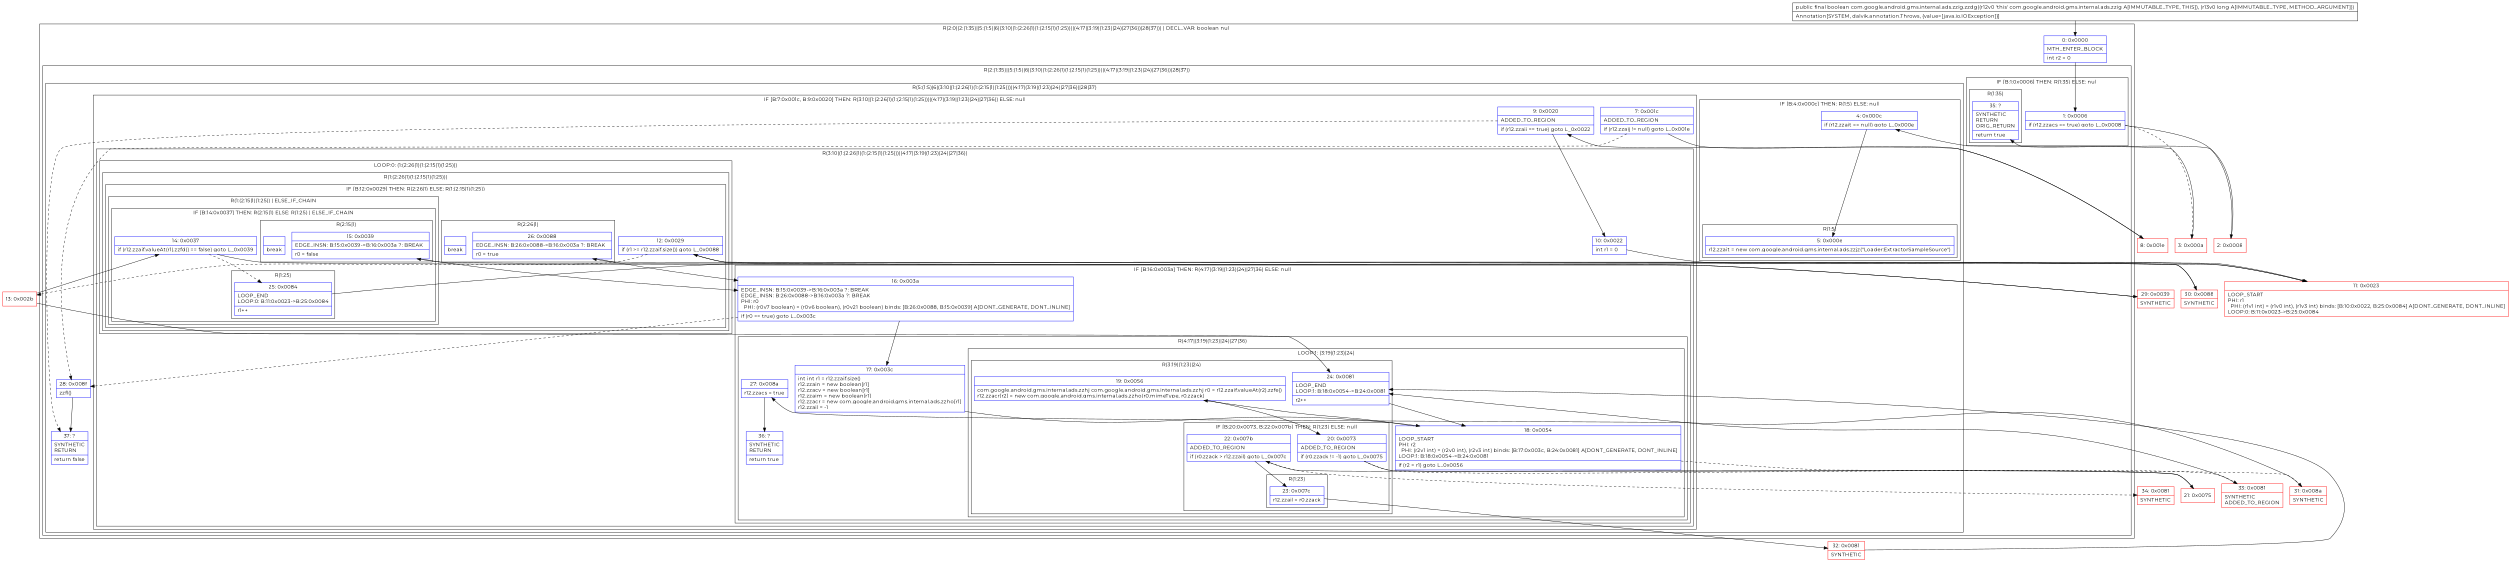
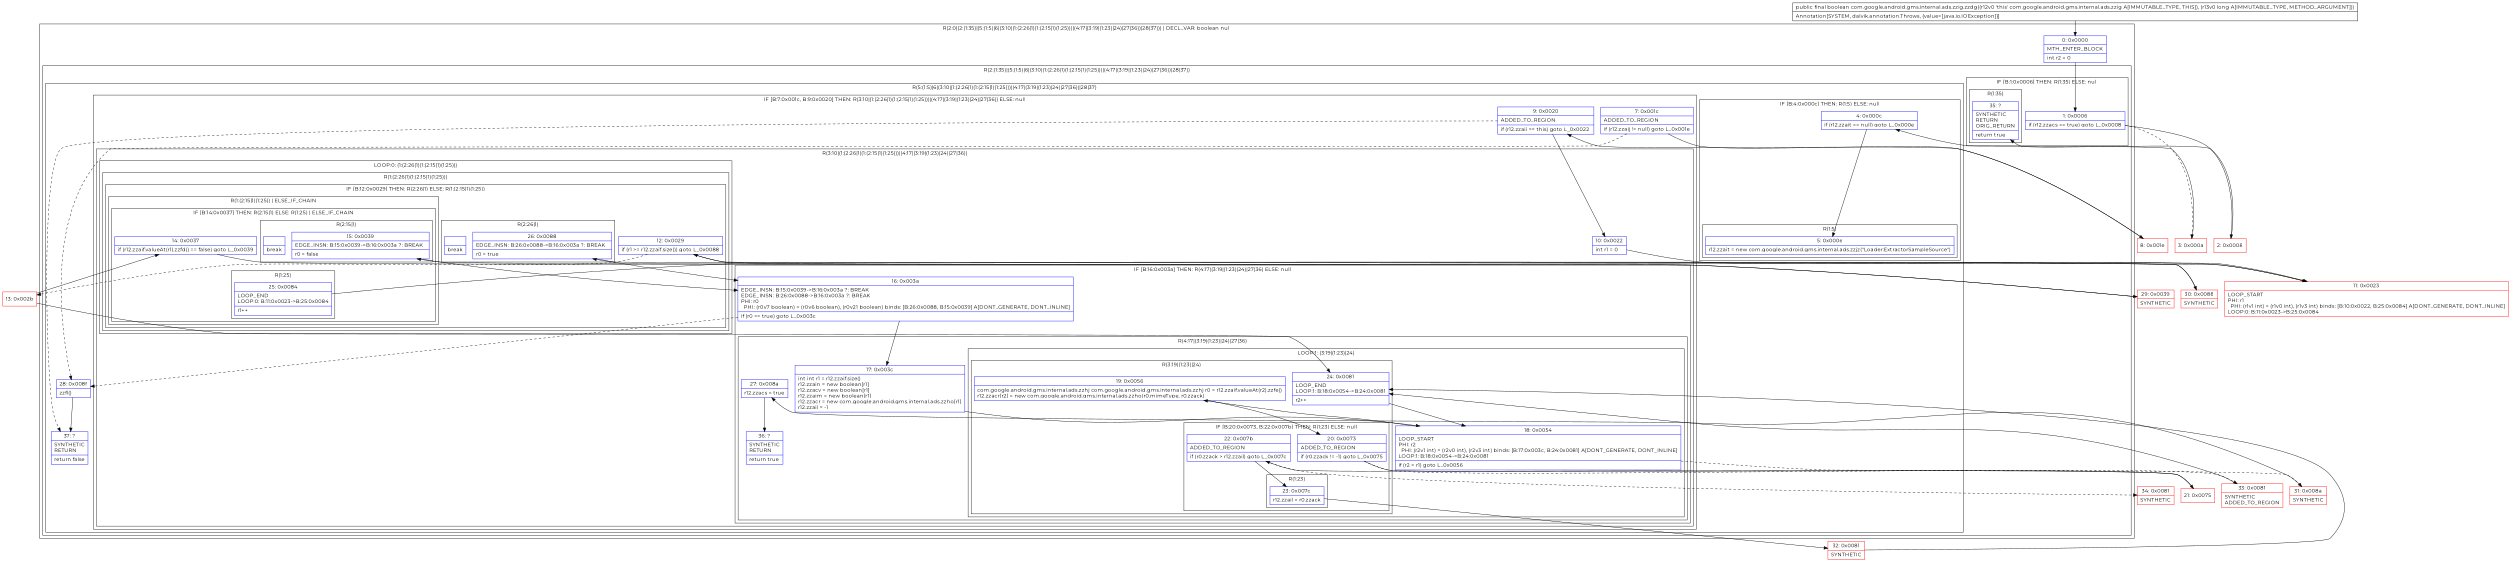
node "9: 0x0020": text "if (r12.zzaii == true) goto L_0x0022" -> "if (r12.zzaii == this) goto L_0x0022"
edge "14: 0x0037" -> "25: 0x0084": removed
